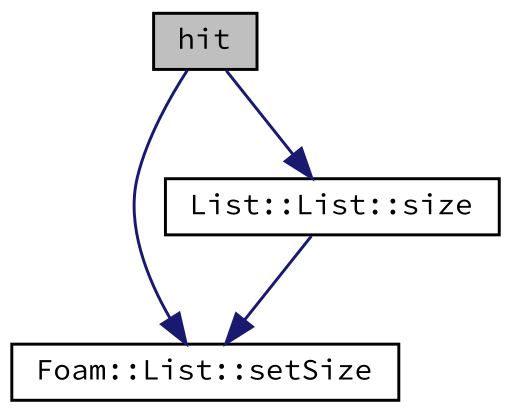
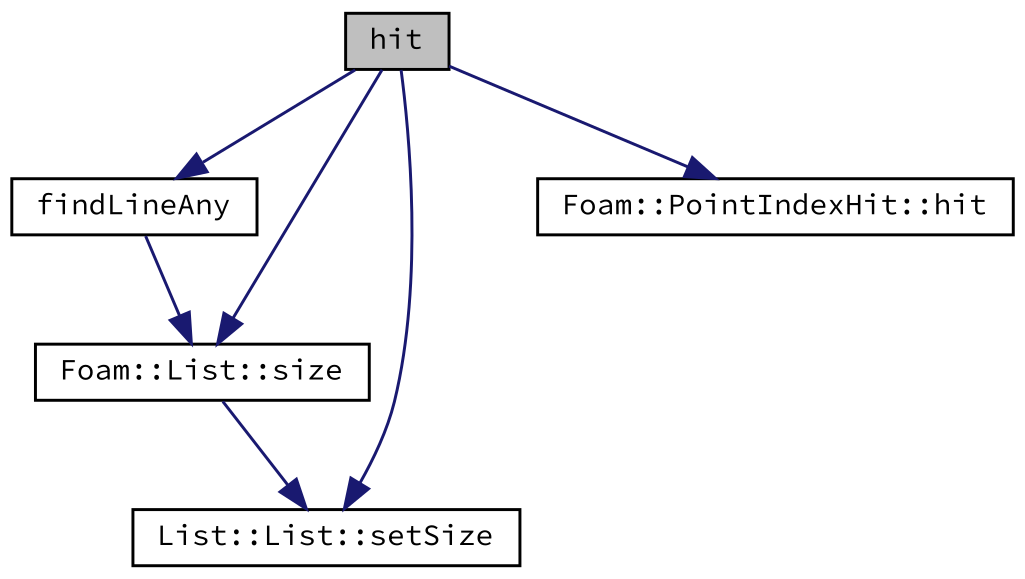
node "findLineAny": added
node "List::List::size": label "List::List::size" -> "Foam::List::size"
node "Foam::PointIndexHit::hit": added
node "Foam::List::setSize": label "Foam::List::setSize" -> "List::List::setSize"
